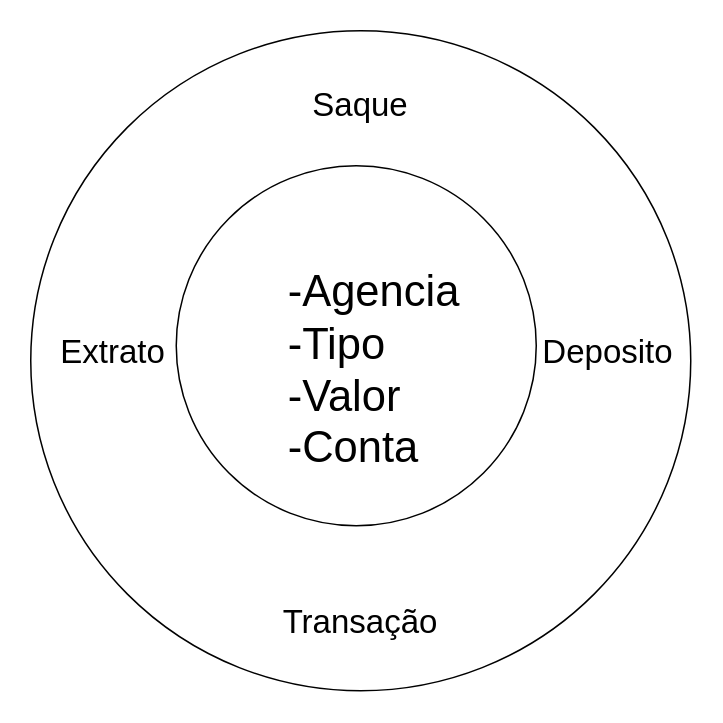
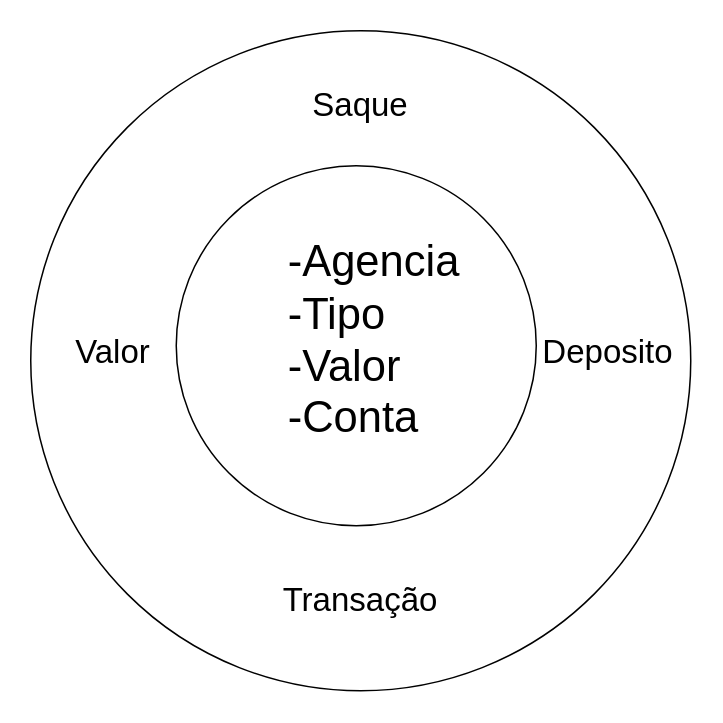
node "Extrato": label "Extrato" -> "Valor"
node "-Agencia -Tipo -Valor -Conta": moved (374, 368) -> (374, 338)
node "Transação": moved (361, 631) -> (361, 608)
